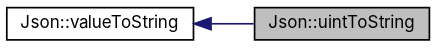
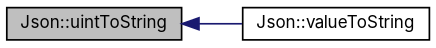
edge "Json::uintToString" -> "Json::valueToString": reversed
